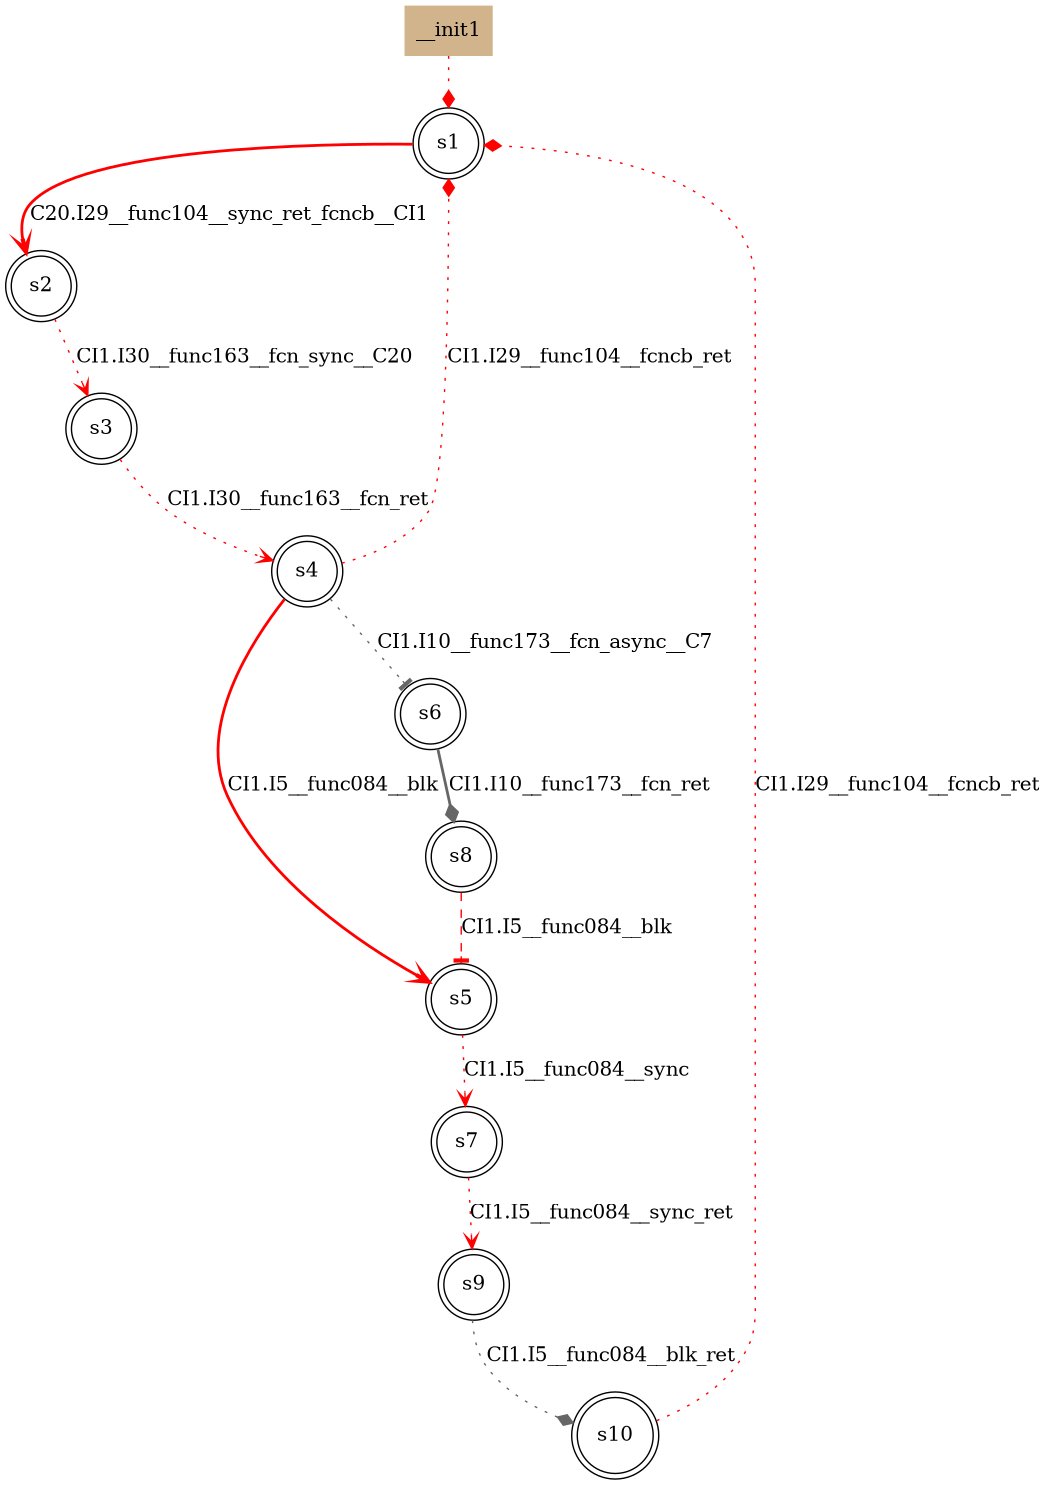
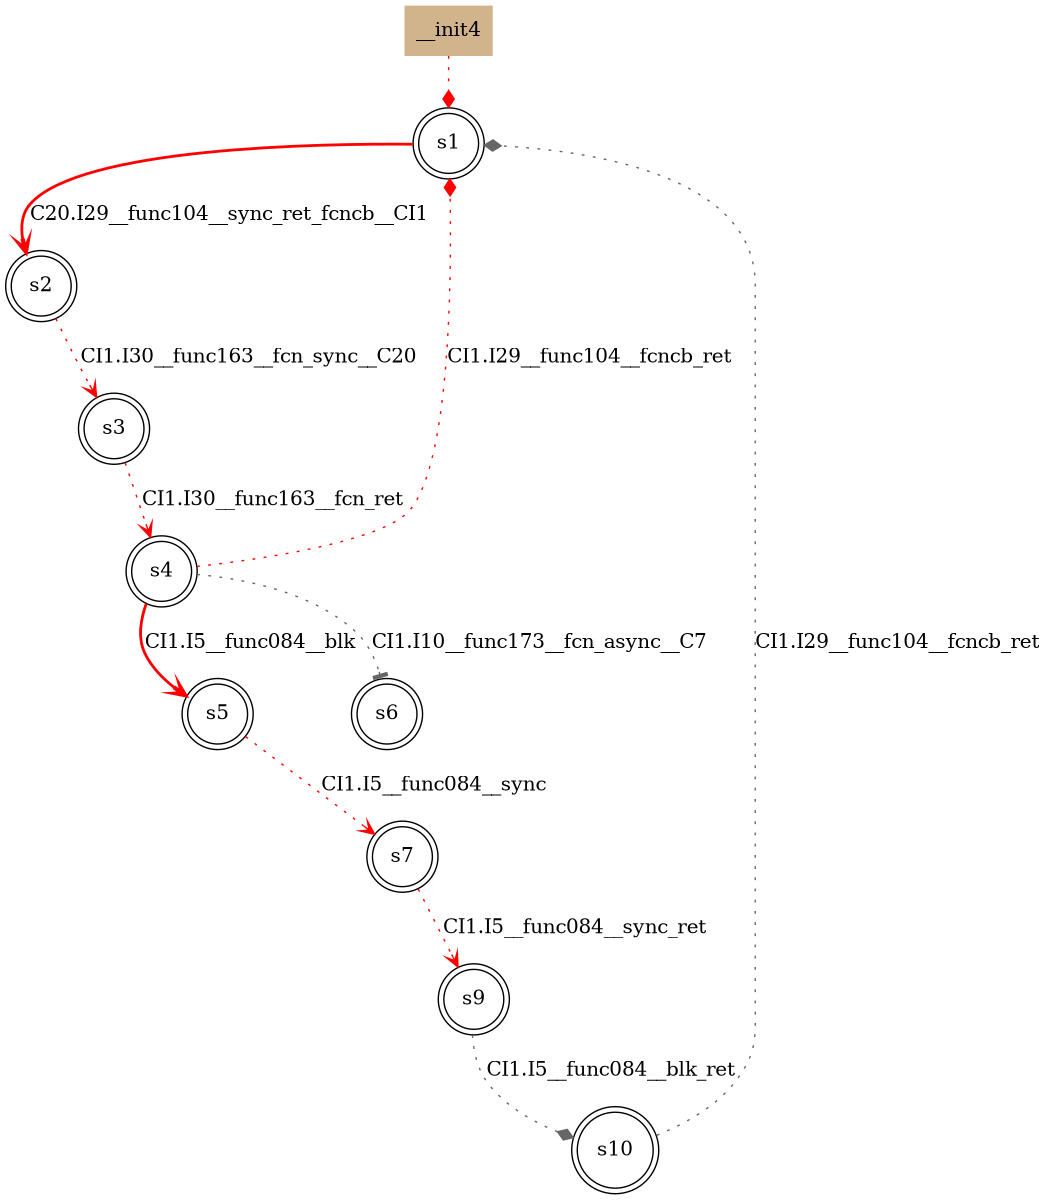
node "__init1": label "__init1" -> "__init4"
edge "s10" -> "s1": color red -> gray40
node "s8": removed
